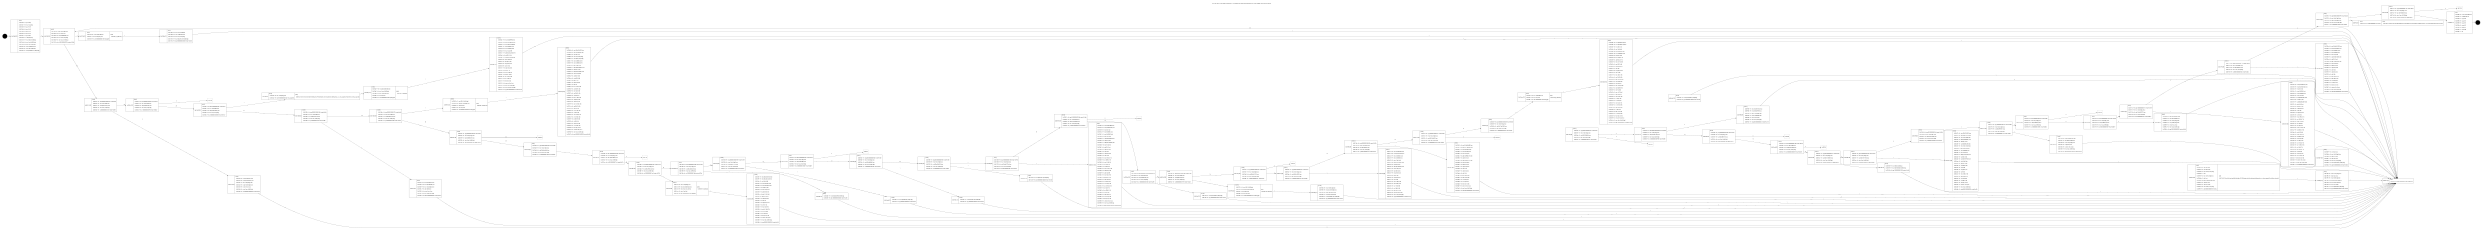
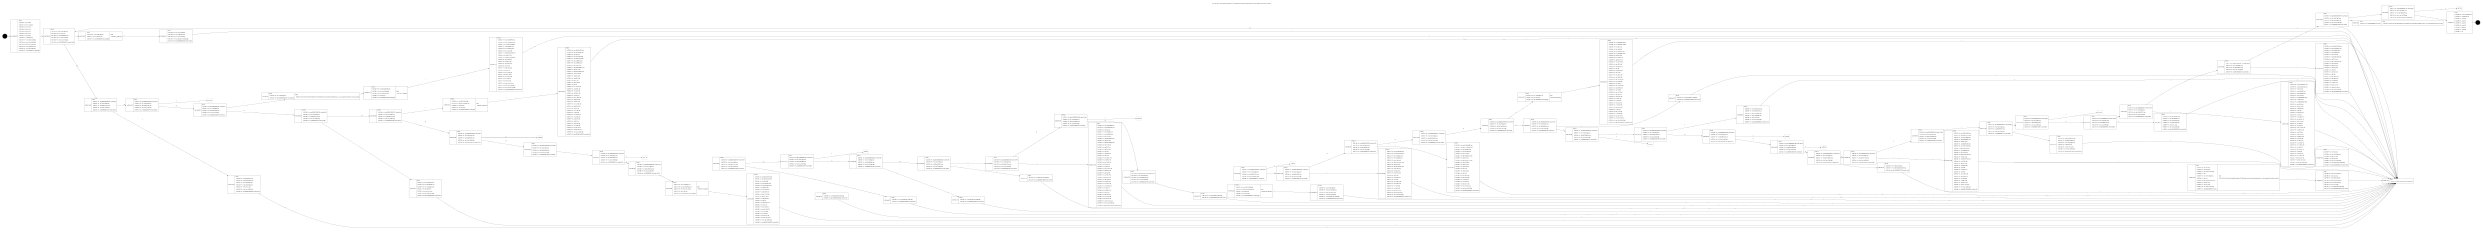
node "0x401649 [25]": added
node "0x401e70": removed
node "0x4014eb [25]": removed
node "0x4015b3 [25]": removed
